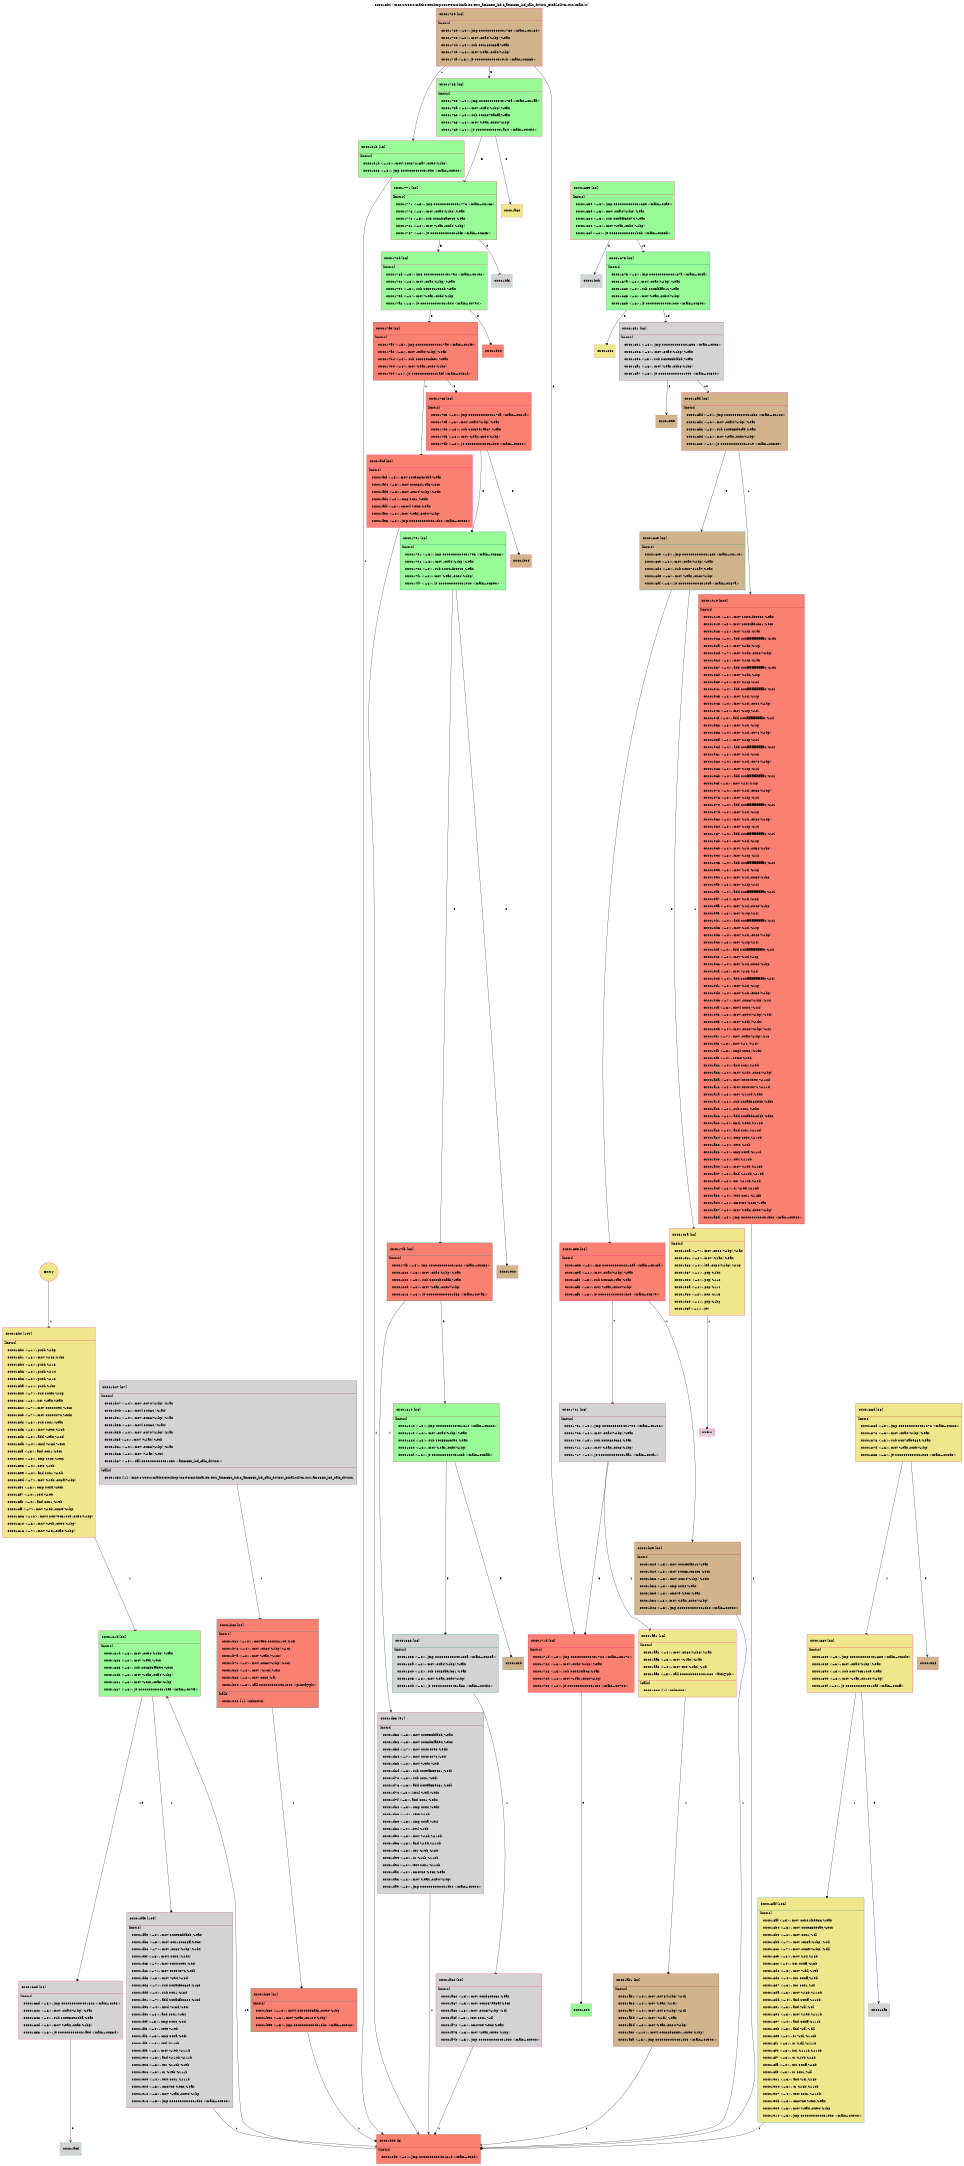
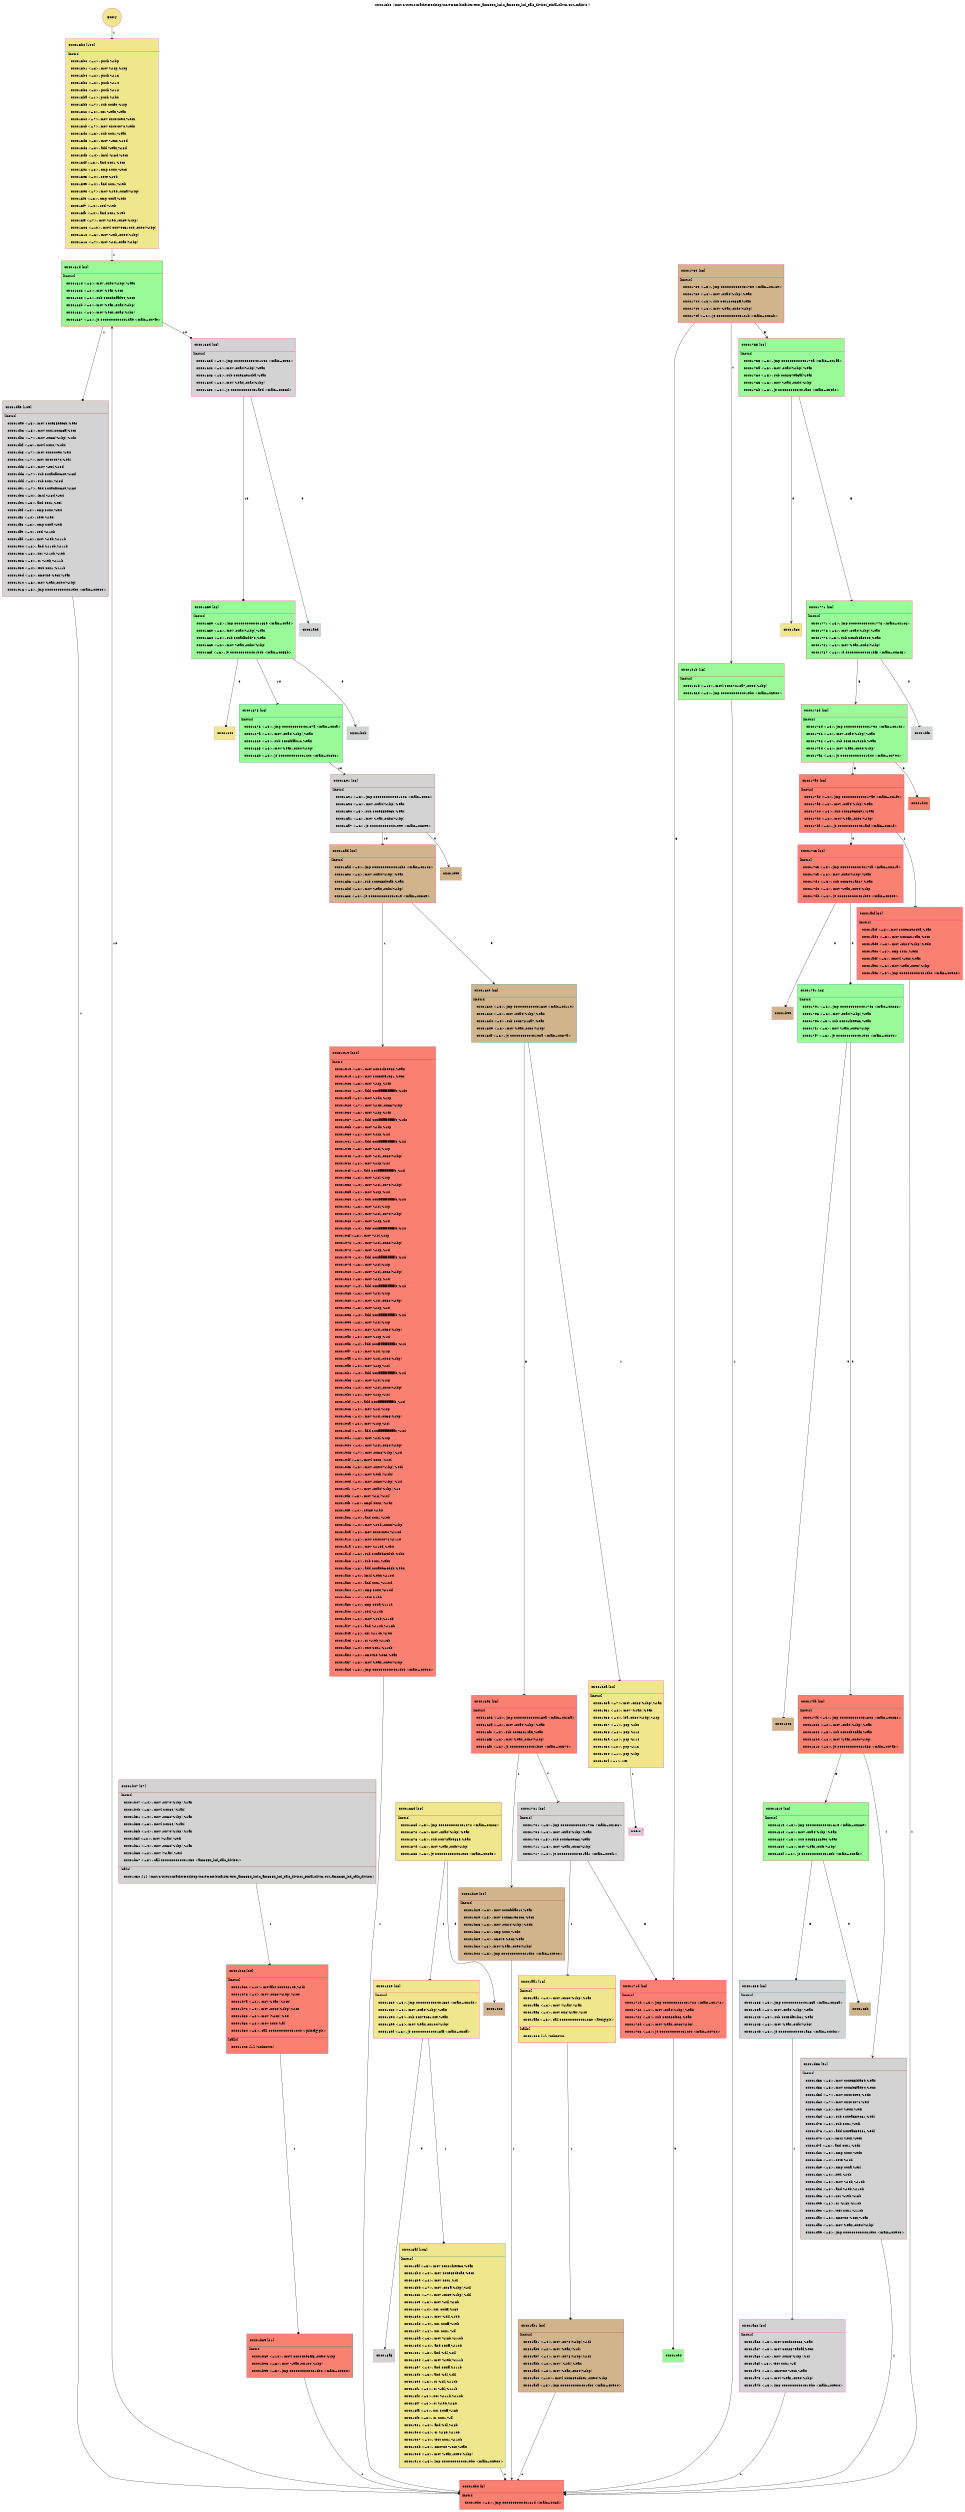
edge "0x401675 [28]" -> "0x401c4c": now "0x401659 [28]" -> "0x401c4c"
edge "0x40163d [28]" -> "0x401659 [28]": added, label "10"
edge "0x4017e1 [28]" -> "0x401e40": arrowhead dot -> tee
